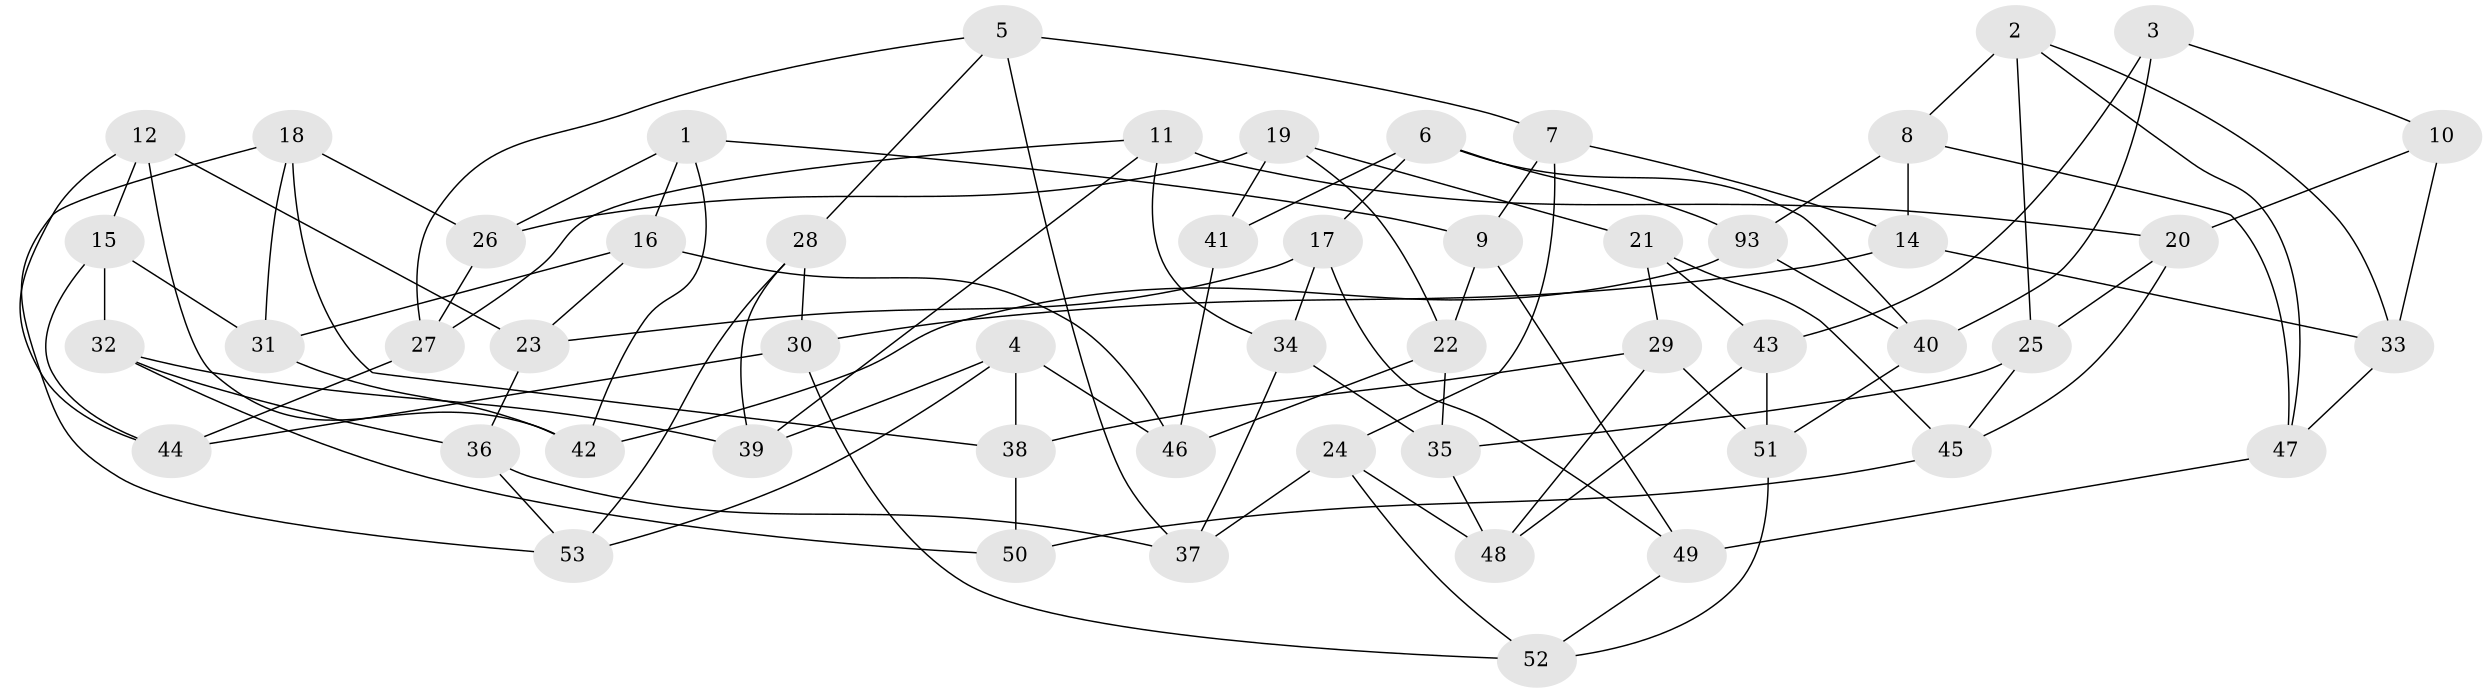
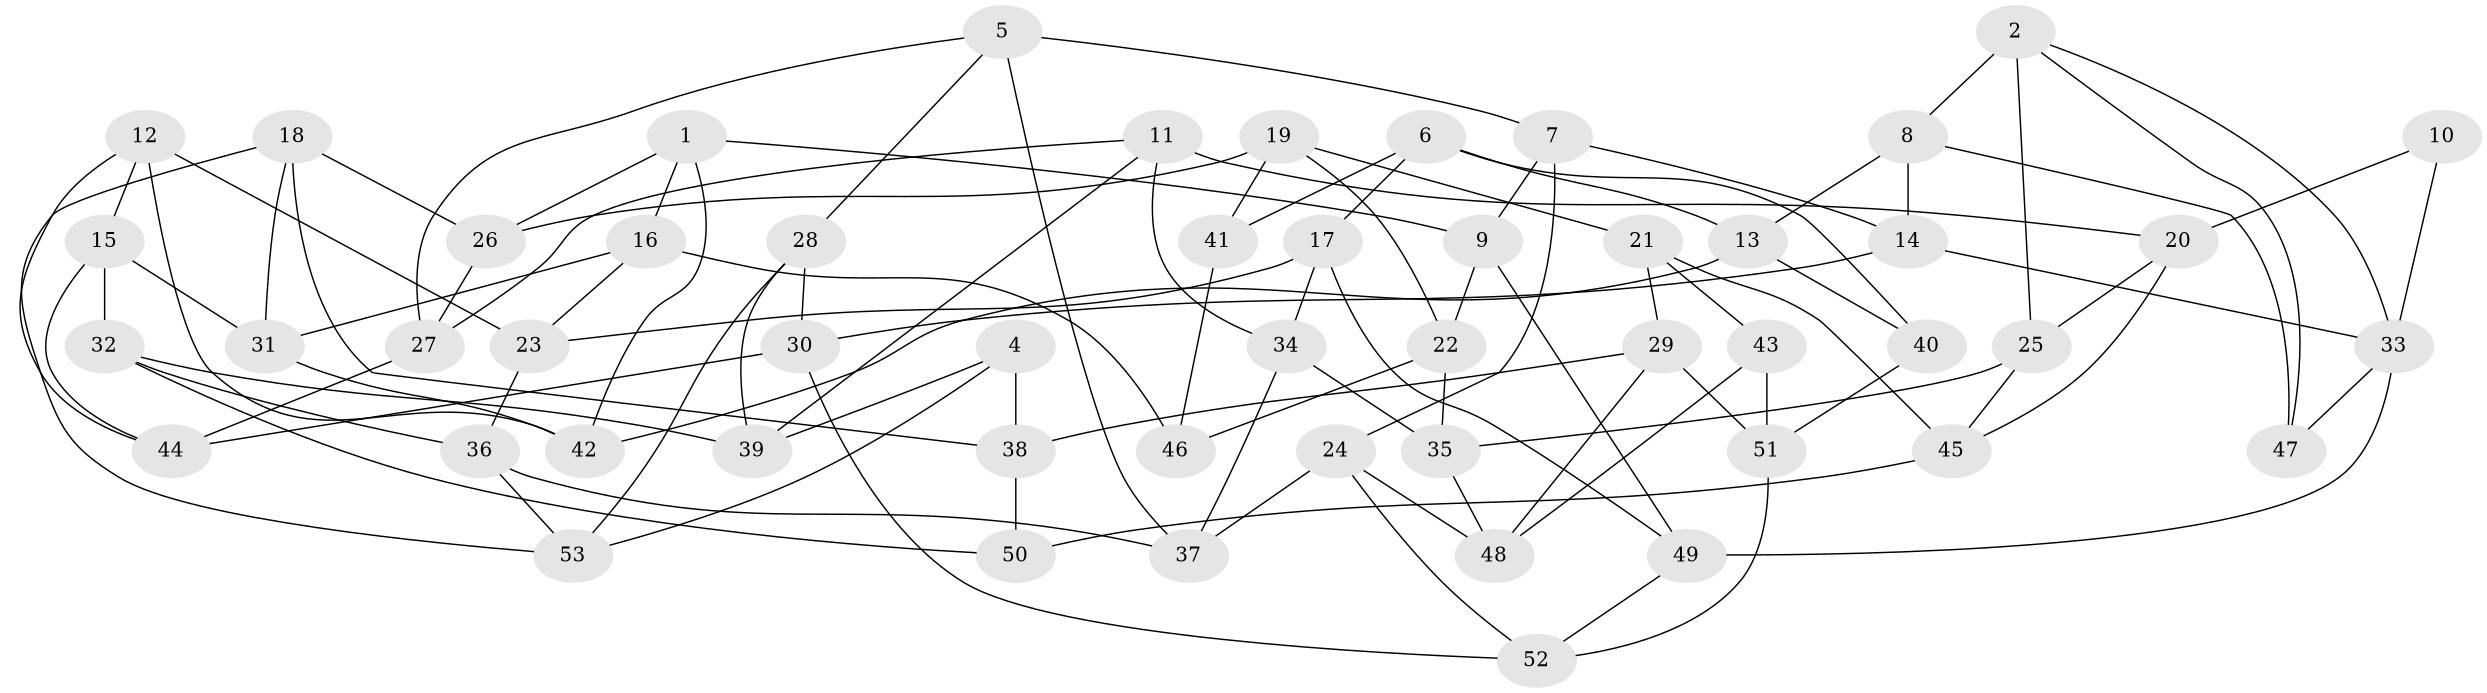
node "3": removed
node "93": label "93" -> "13"
edge "4" -- "46": removed
edge "47" -- "49": now "33" -- "49"
